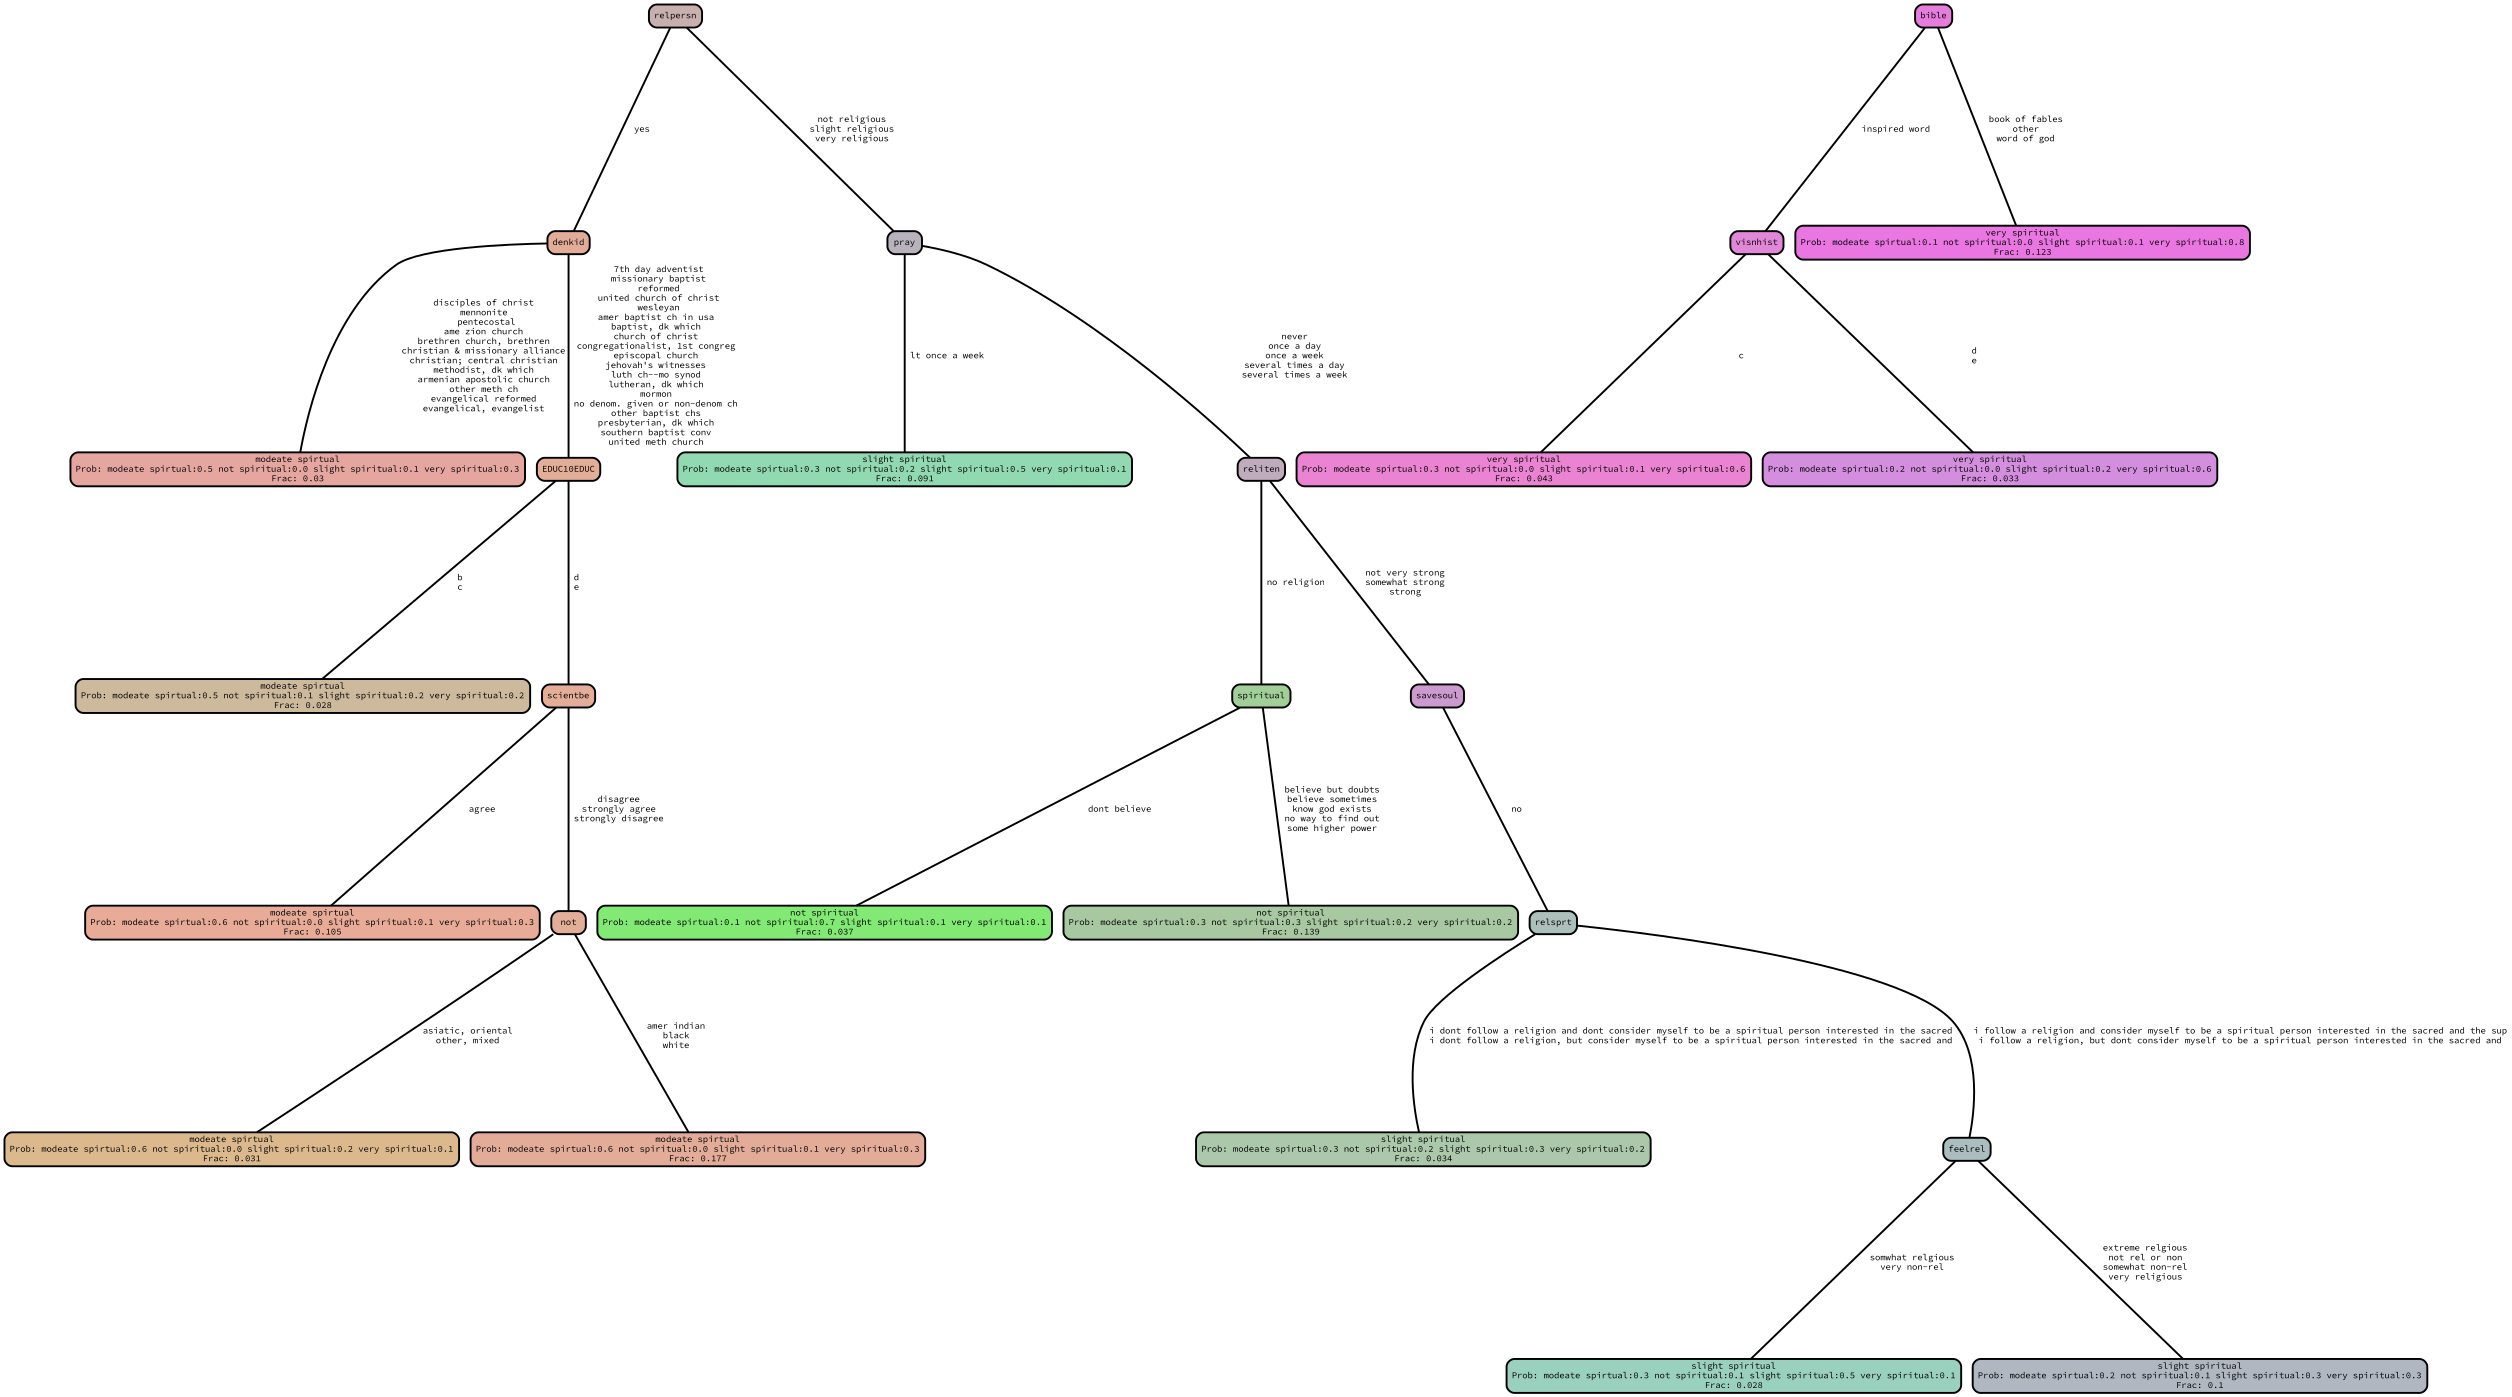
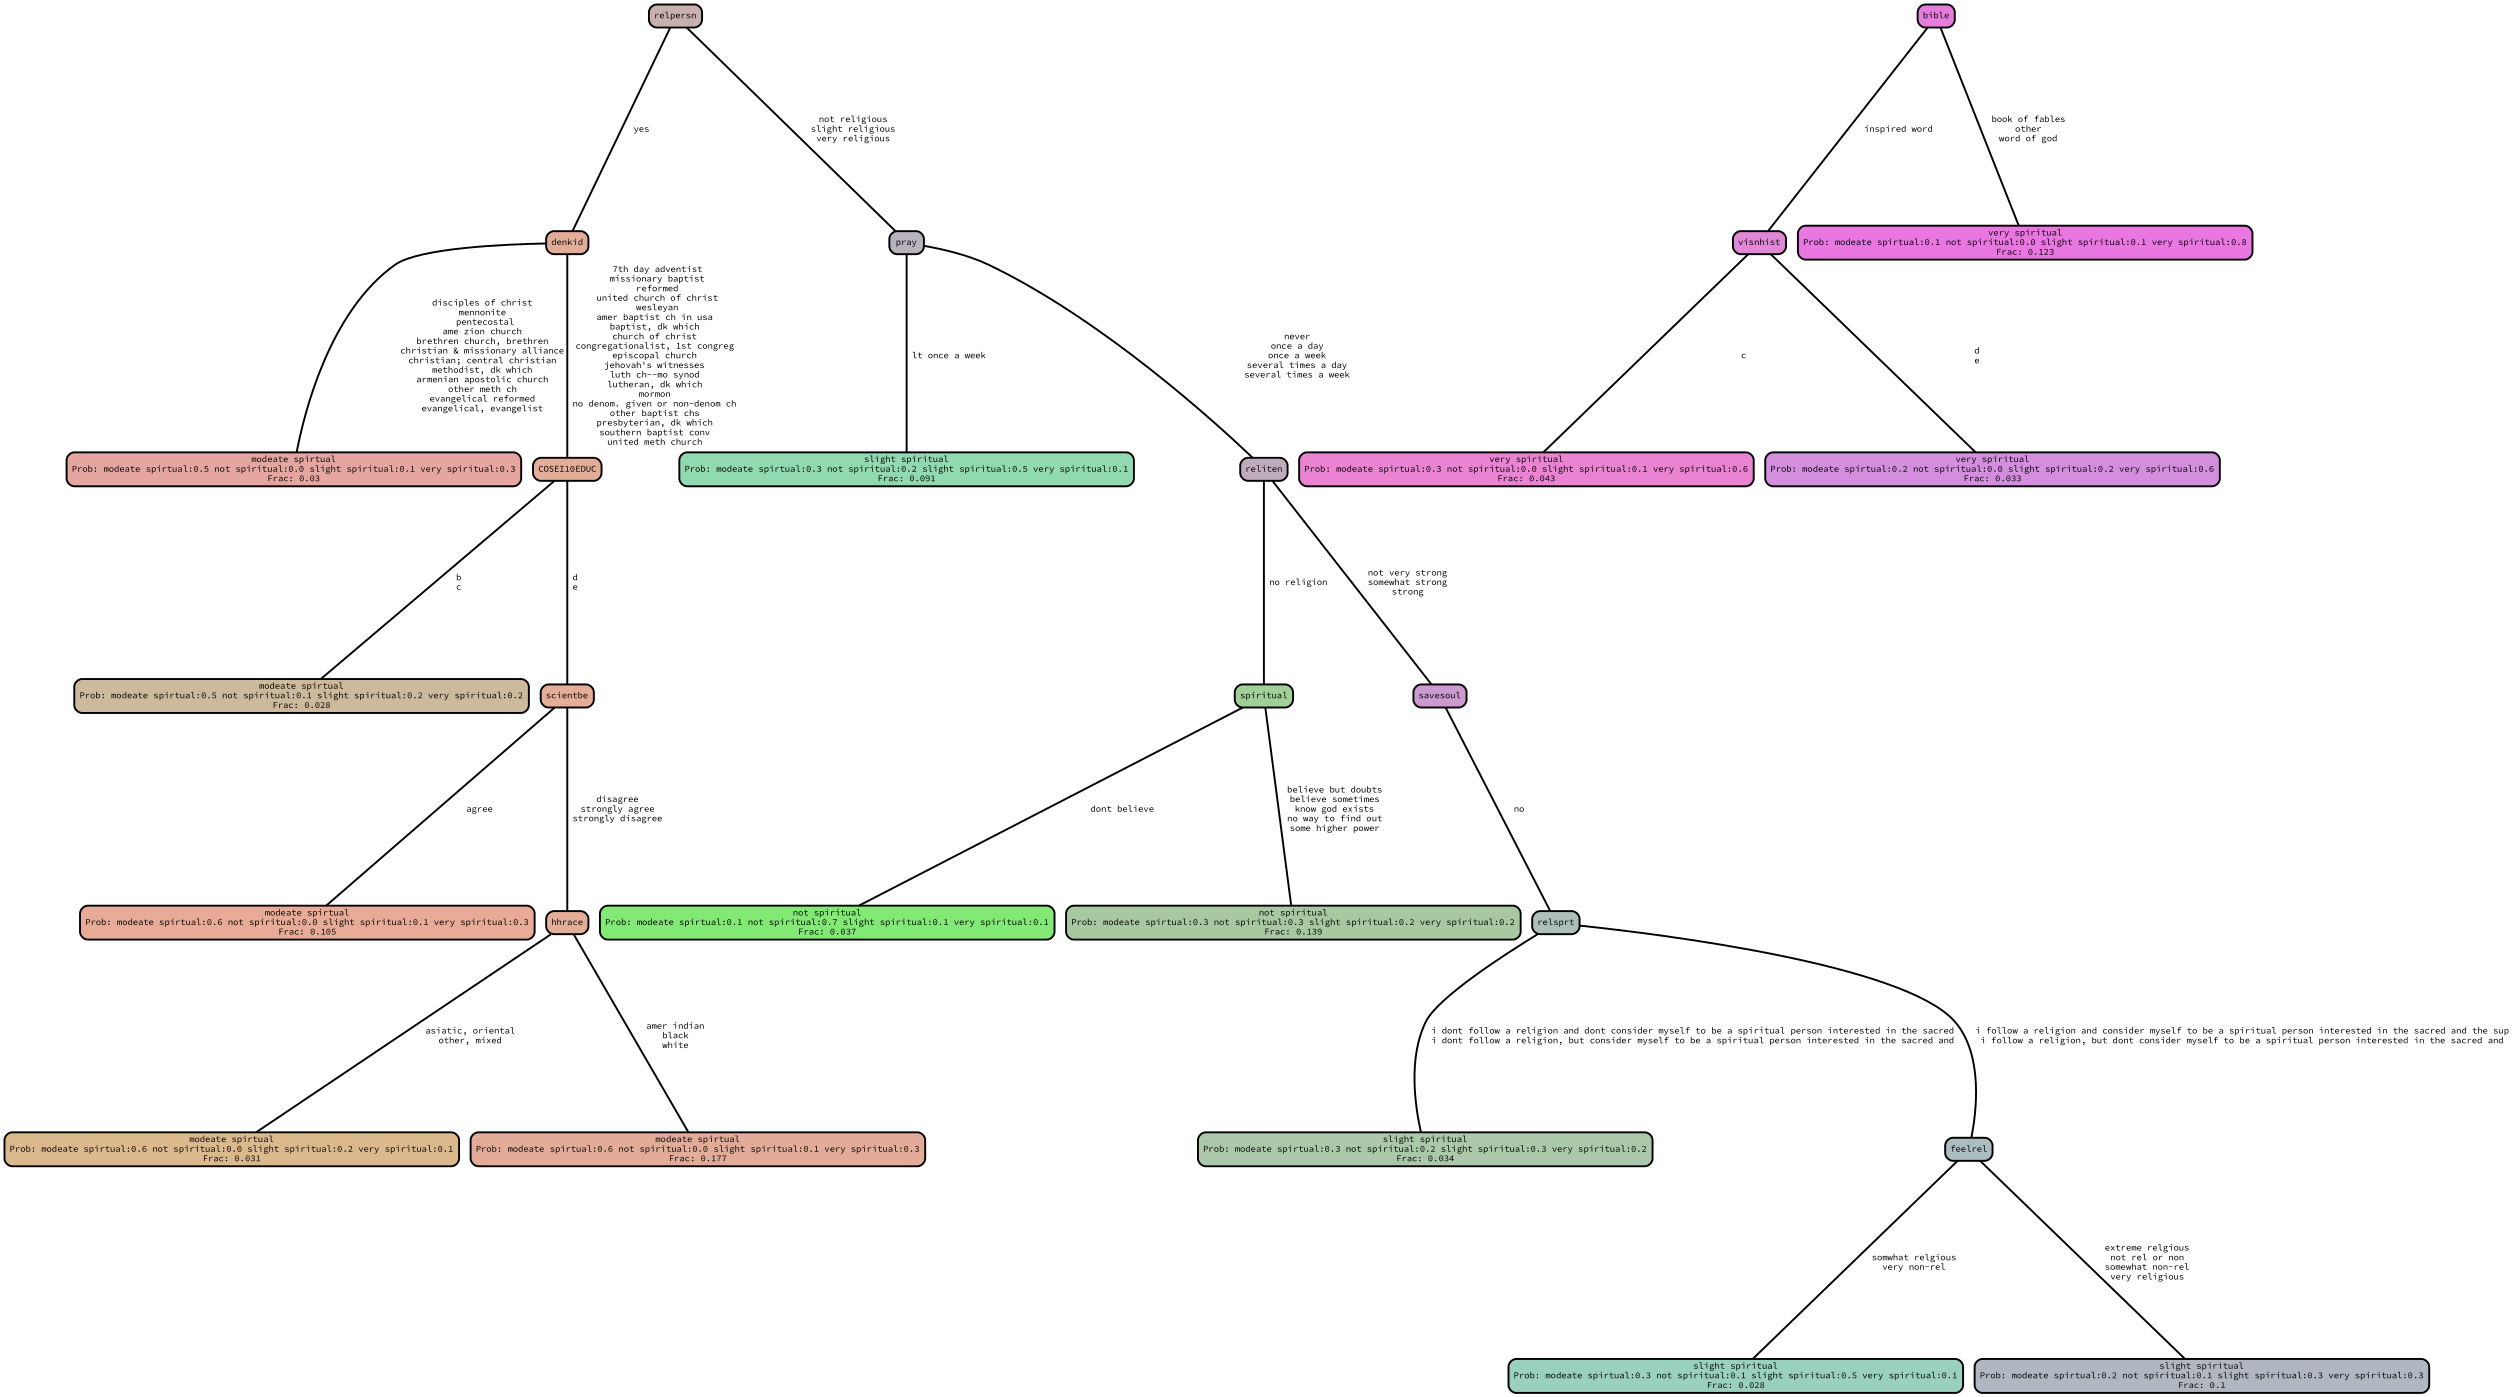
node "EDUC10EDUC": label "EDUC10EDUC" -> "COSEI10EDUC"
node "not": label "not" -> "hhrace"
